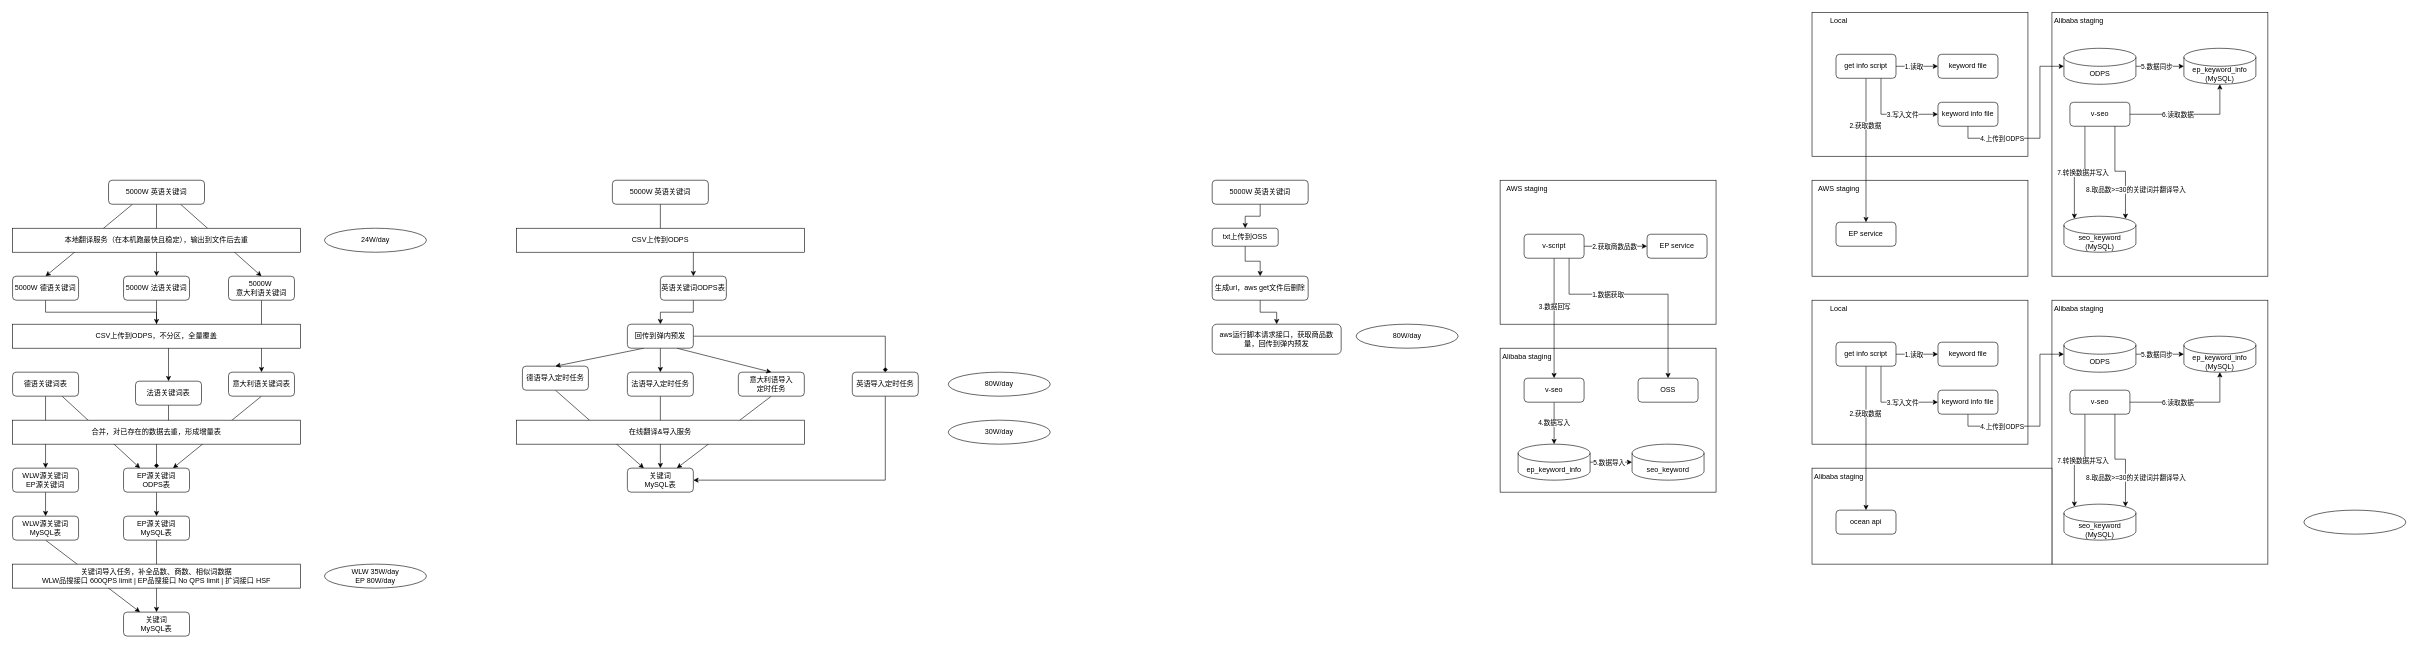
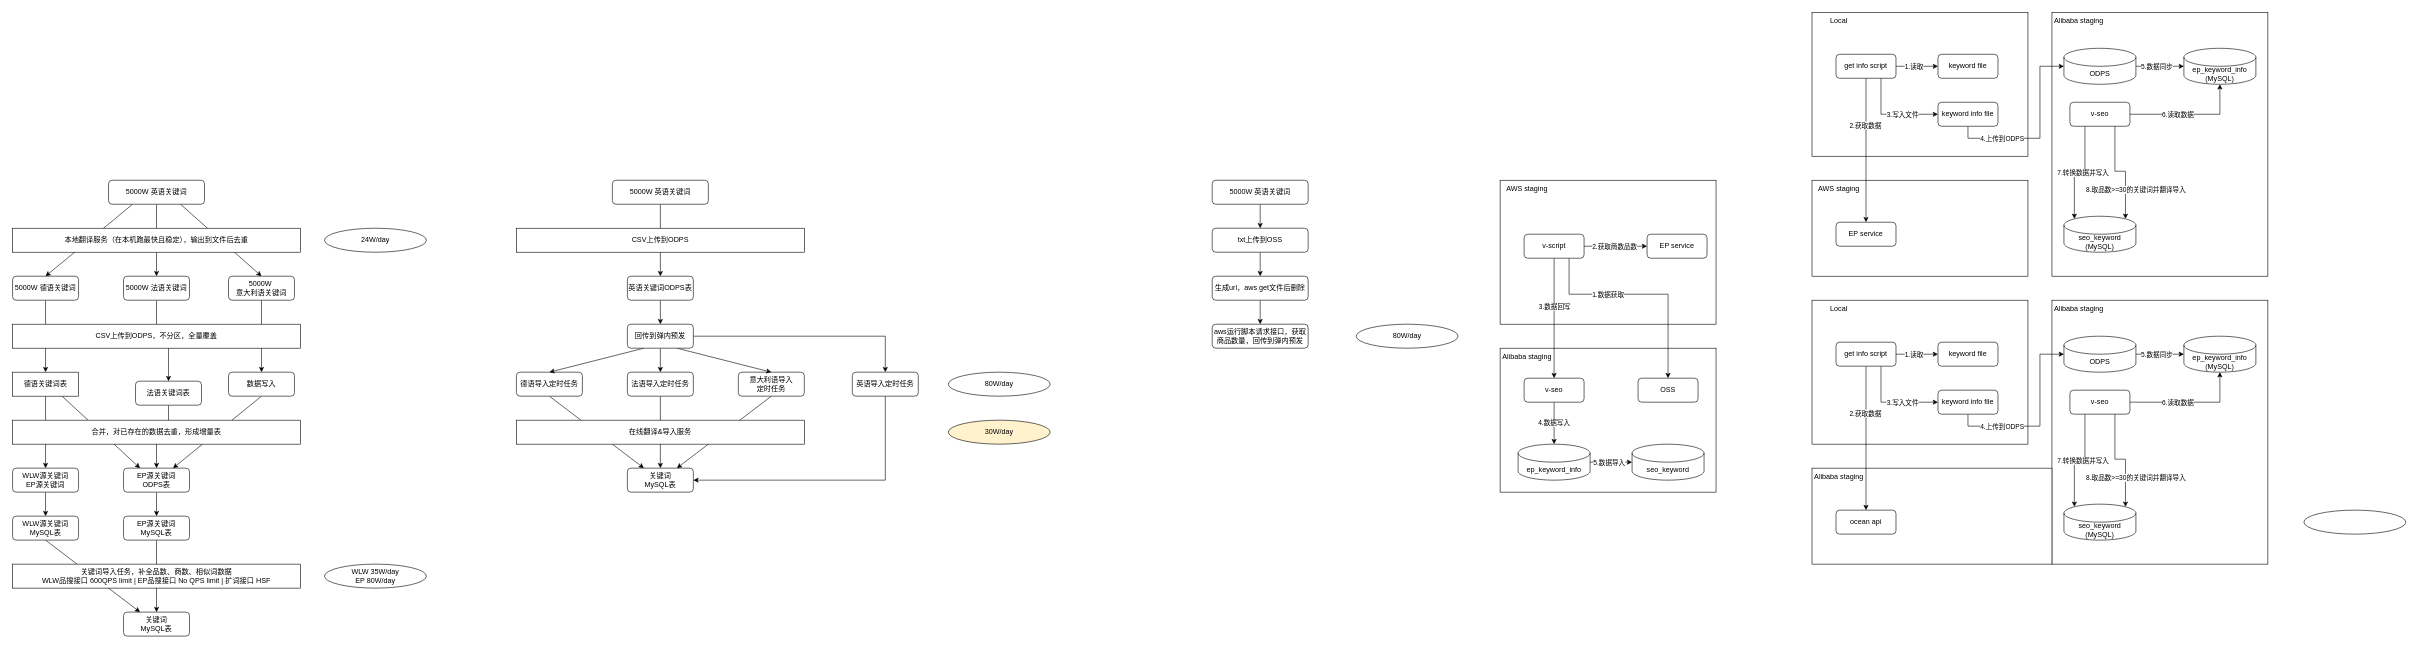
node "txt上传到OSS": size 66x18 -> 96x24
node "英语关键词ODPS表": moved (693, 288) -> (660, 288)
edge "5000W 德语关键词" -> "CSV上传到ODPS，不分区，全量覆盖": now "5000W 德语关键词" -> "德语关键词表"
node "aws运行脚本请求接口，获取商品数量，回传到弹内预发": size 129x30 -> 96x24
edge "回传到弹内预发" -> "英语导入定时任务": arrowhead diamond -> classic
node "德语导入定时任务": moved (555, 378) -> (549, 384)
node "德语关键词表": shape rounded rectangle -> rectangle
node "意大利语关键词表": label "意大利语关键词表" -> "数据写入"
node "30W/day": fillcolor #ffffff -> #fff2cc
edge "法语关键词表" -> "EP源关键词 ODPS表": arrowhead diamond -> classic
